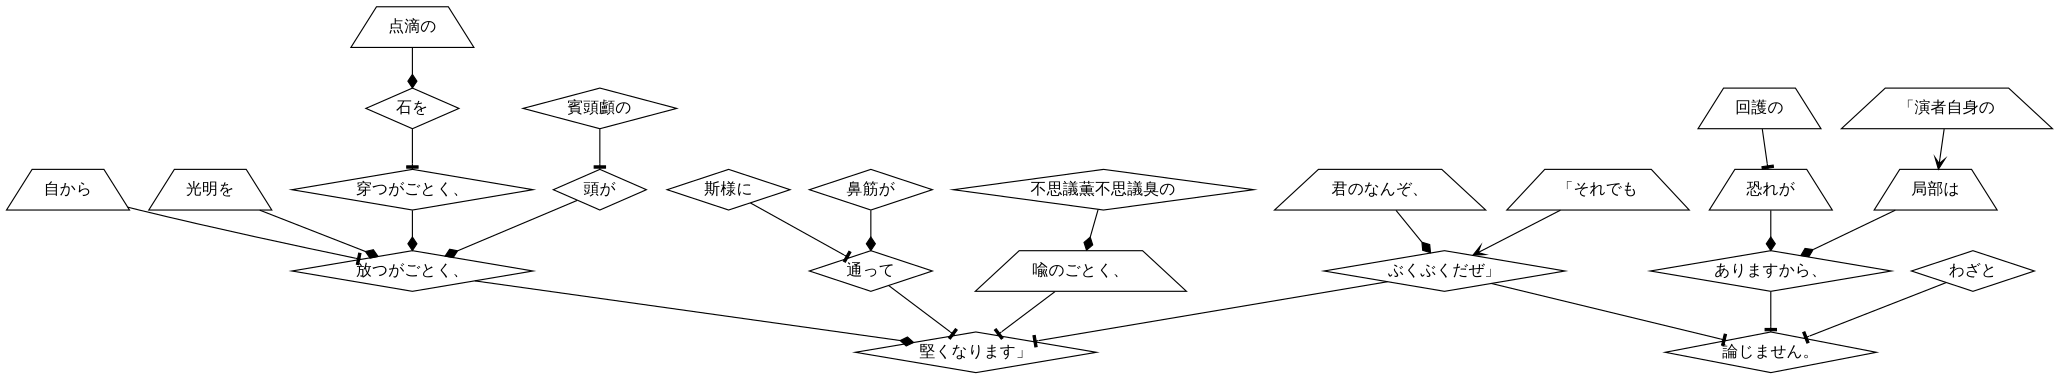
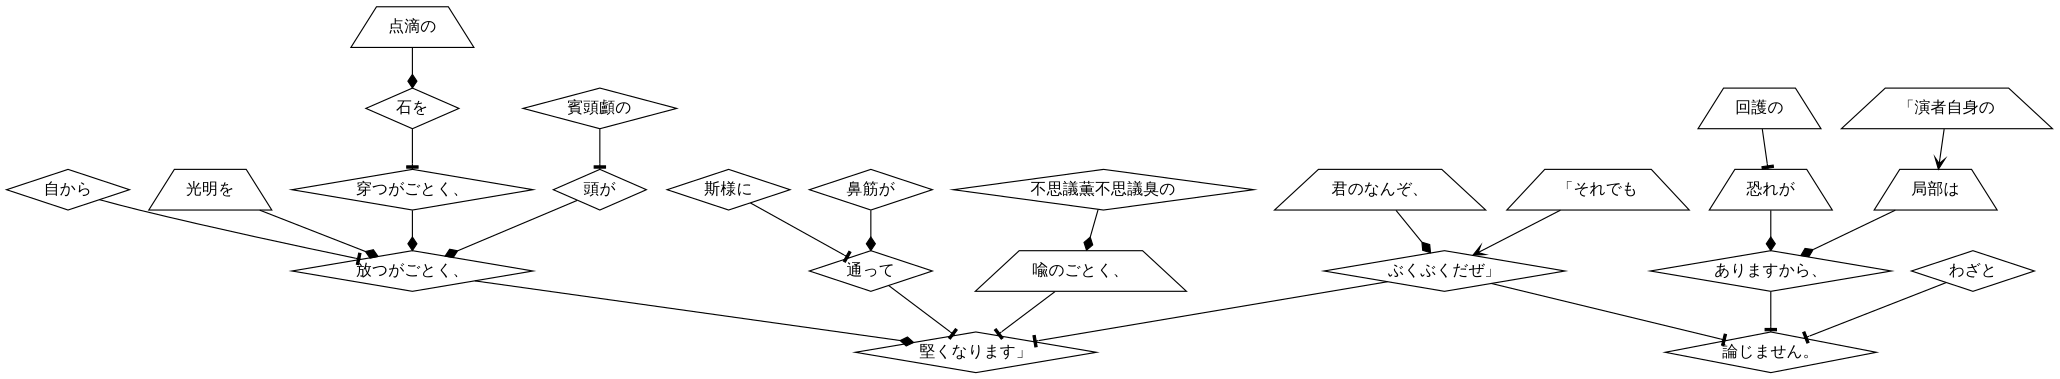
node "自から": shape trapezium -> diamond
